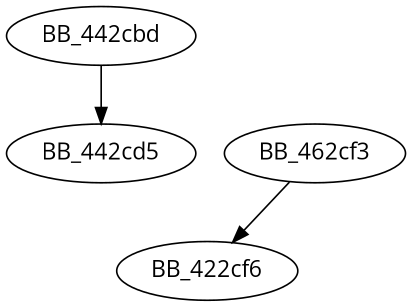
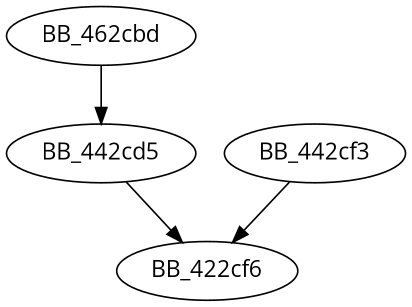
node "BB_442cbd": label "BB_442cbd" -> "BB_462cbd"
node "BB_462cf3": label "BB_462cf3" -> "BB_442cf3"
edge "BB_442cd5" -> "BB_422cf6": added
